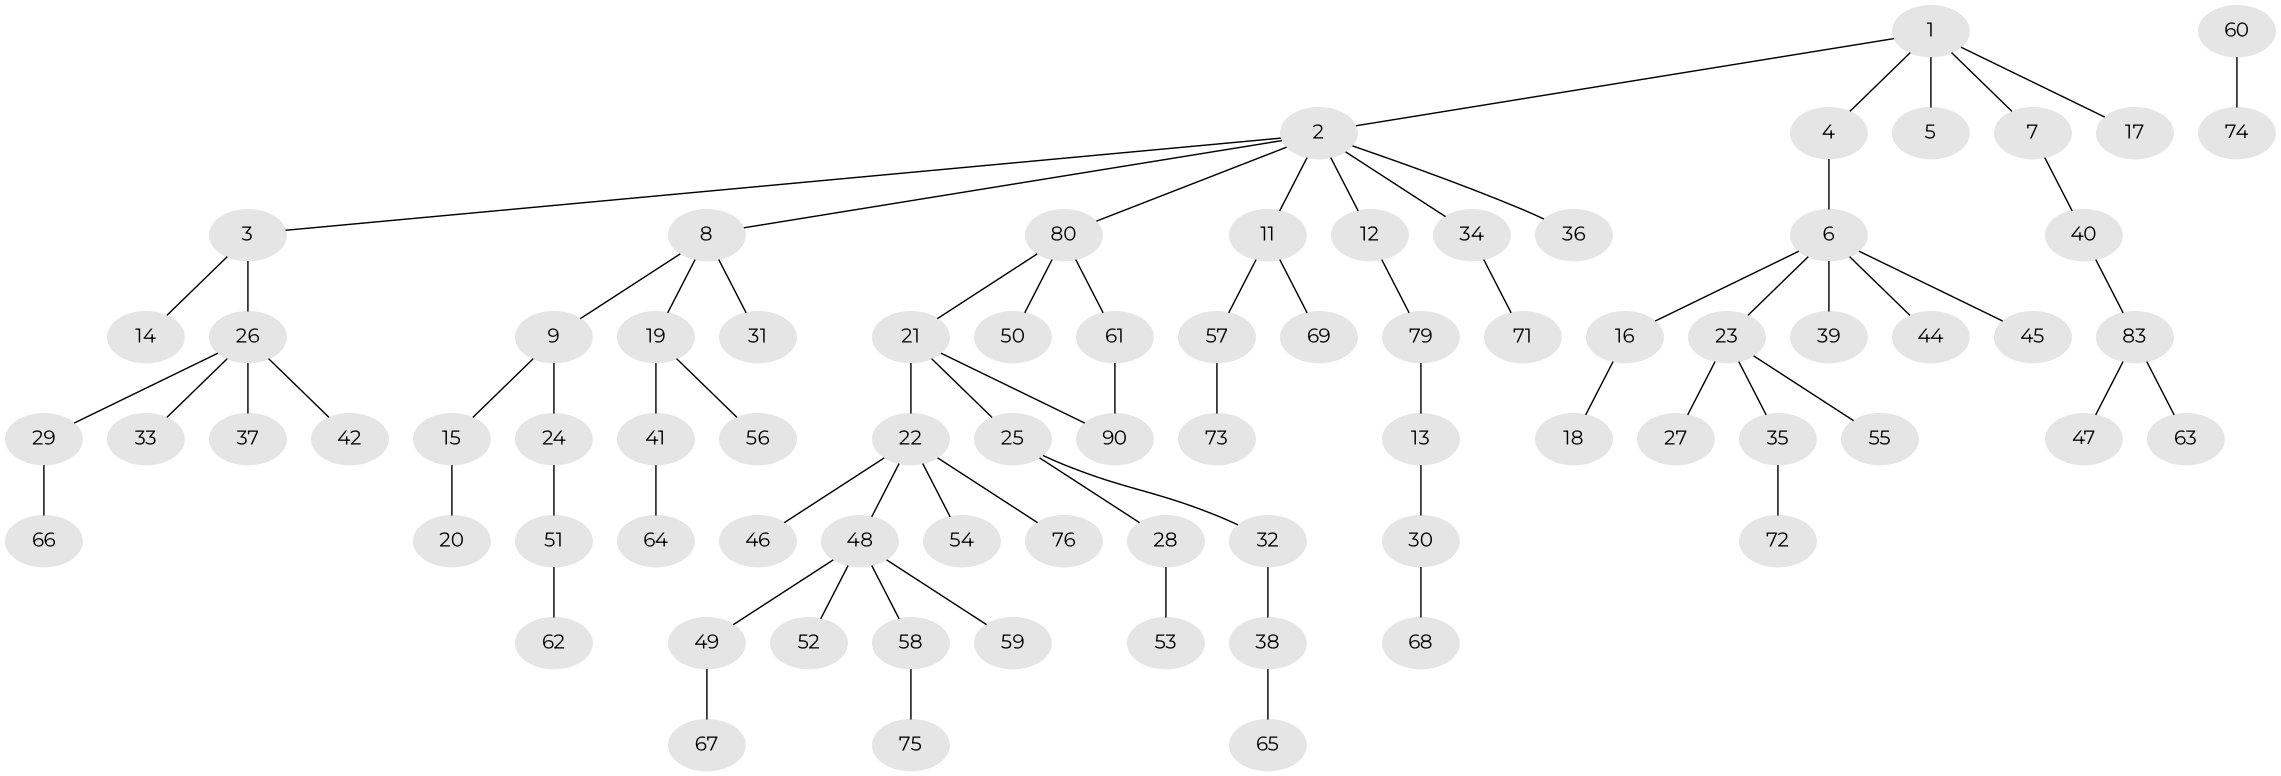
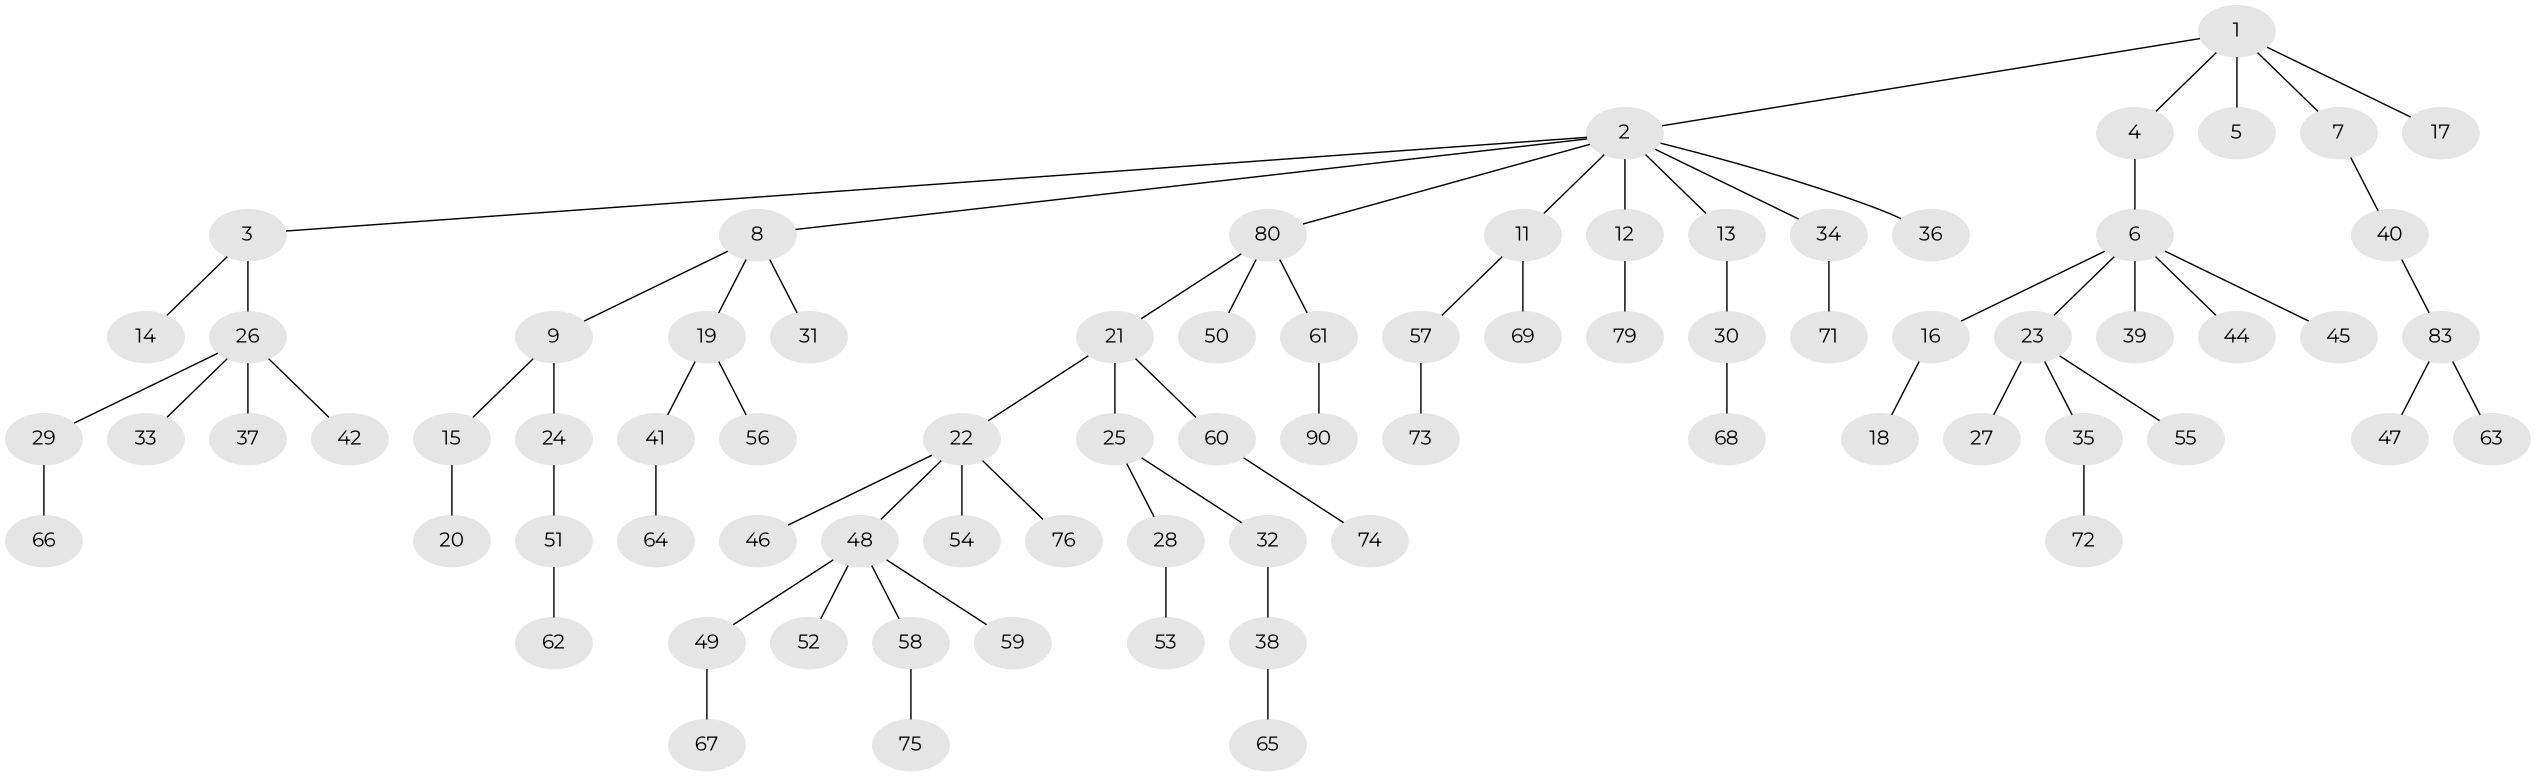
edge "21" -- "90": now "21" -- "60"
edge "79" -- "13": now "2" -- "13"
